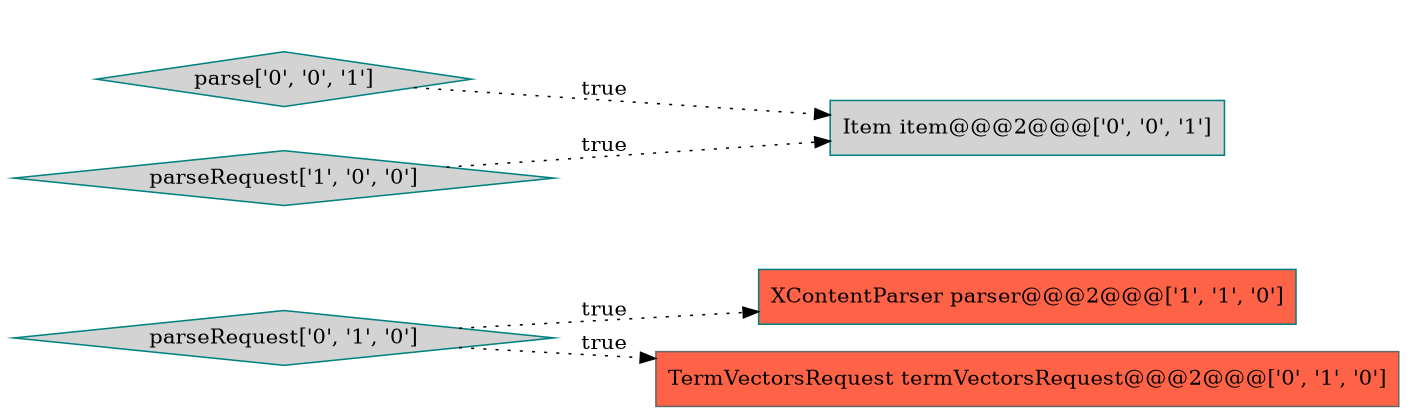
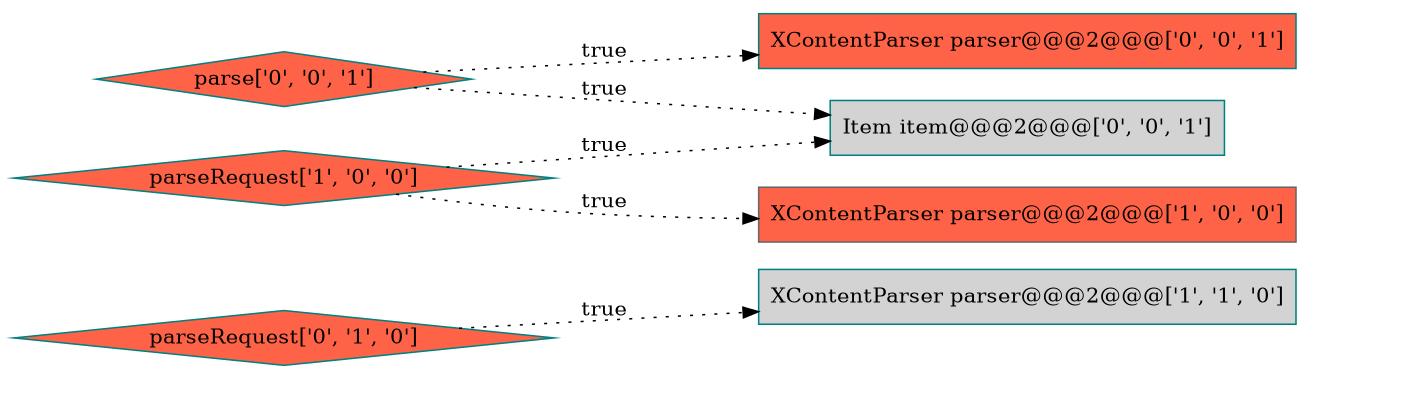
node "XContentParser parser@@@2@@@['0', '0', '1']": added
node "parse['0', '0', '1']": fillcolor lightgray -> tomato
node "parseRequest['1', '0', '0']": fillcolor lightgray -> tomato
node "XContentParser parser@@@2@@@['1', '0', '0']": added
node "XContentParser parser@@@2@@@['1', '1', '0']": fillcolor tomato -> lightgray
node "parseRequest['0', '1', '0']": fillcolor lightgray -> tomato
node "TermVectorsRequest termVectorsRequest@@@2@@@['0', '1', '0']": removed
